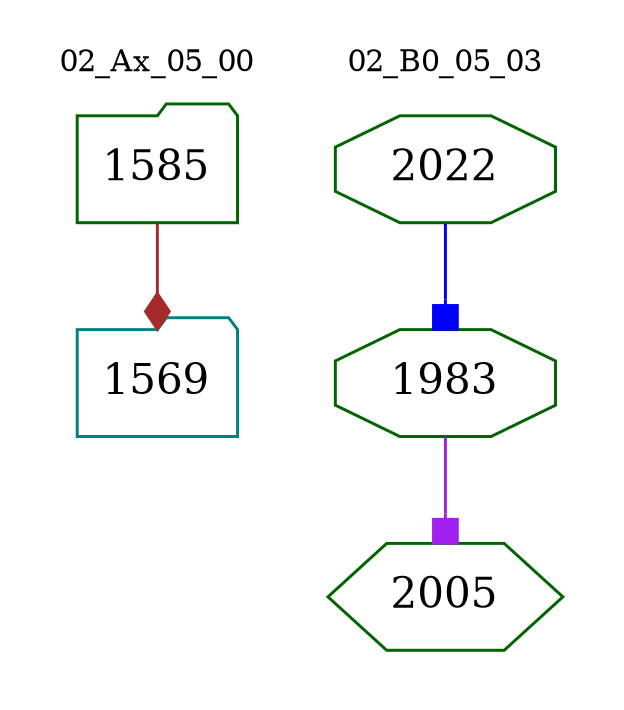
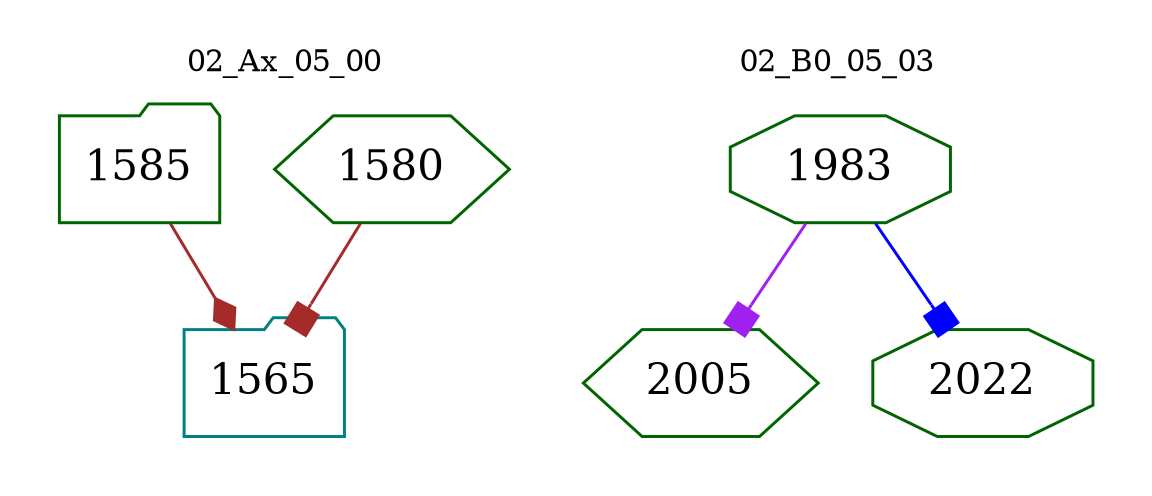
node "1580": added
edge "2022" -> "1983": reversed
node "1569": label "1569" -> "1565"
